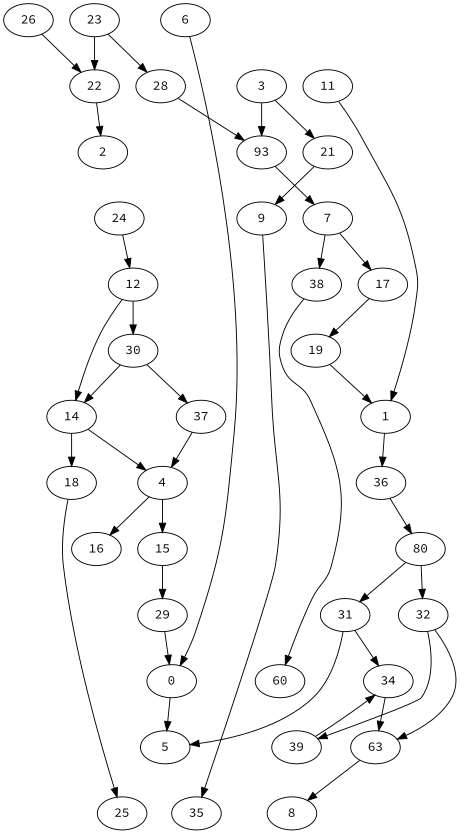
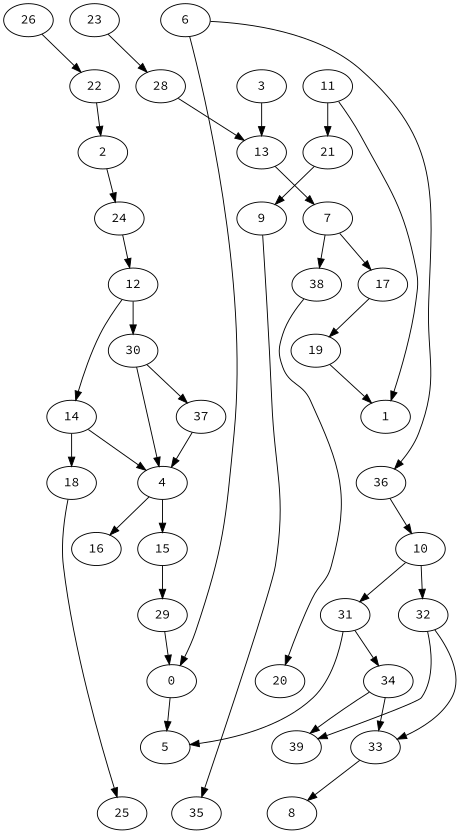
edge "23" -> "22": removed
edge "3" -> "21": now "11" -> "21"
node "93": label "93" -> "13"
edge "2" -> "24": added
edge "30" -> "14": now "30" -> "4"
edge "1" -> "36": now "6" -> "36"
node "80": label "80" -> "10"
node "60": label "60" -> "20"
edge "39" -> "34": reversed
node "63": label "63" -> "33"
